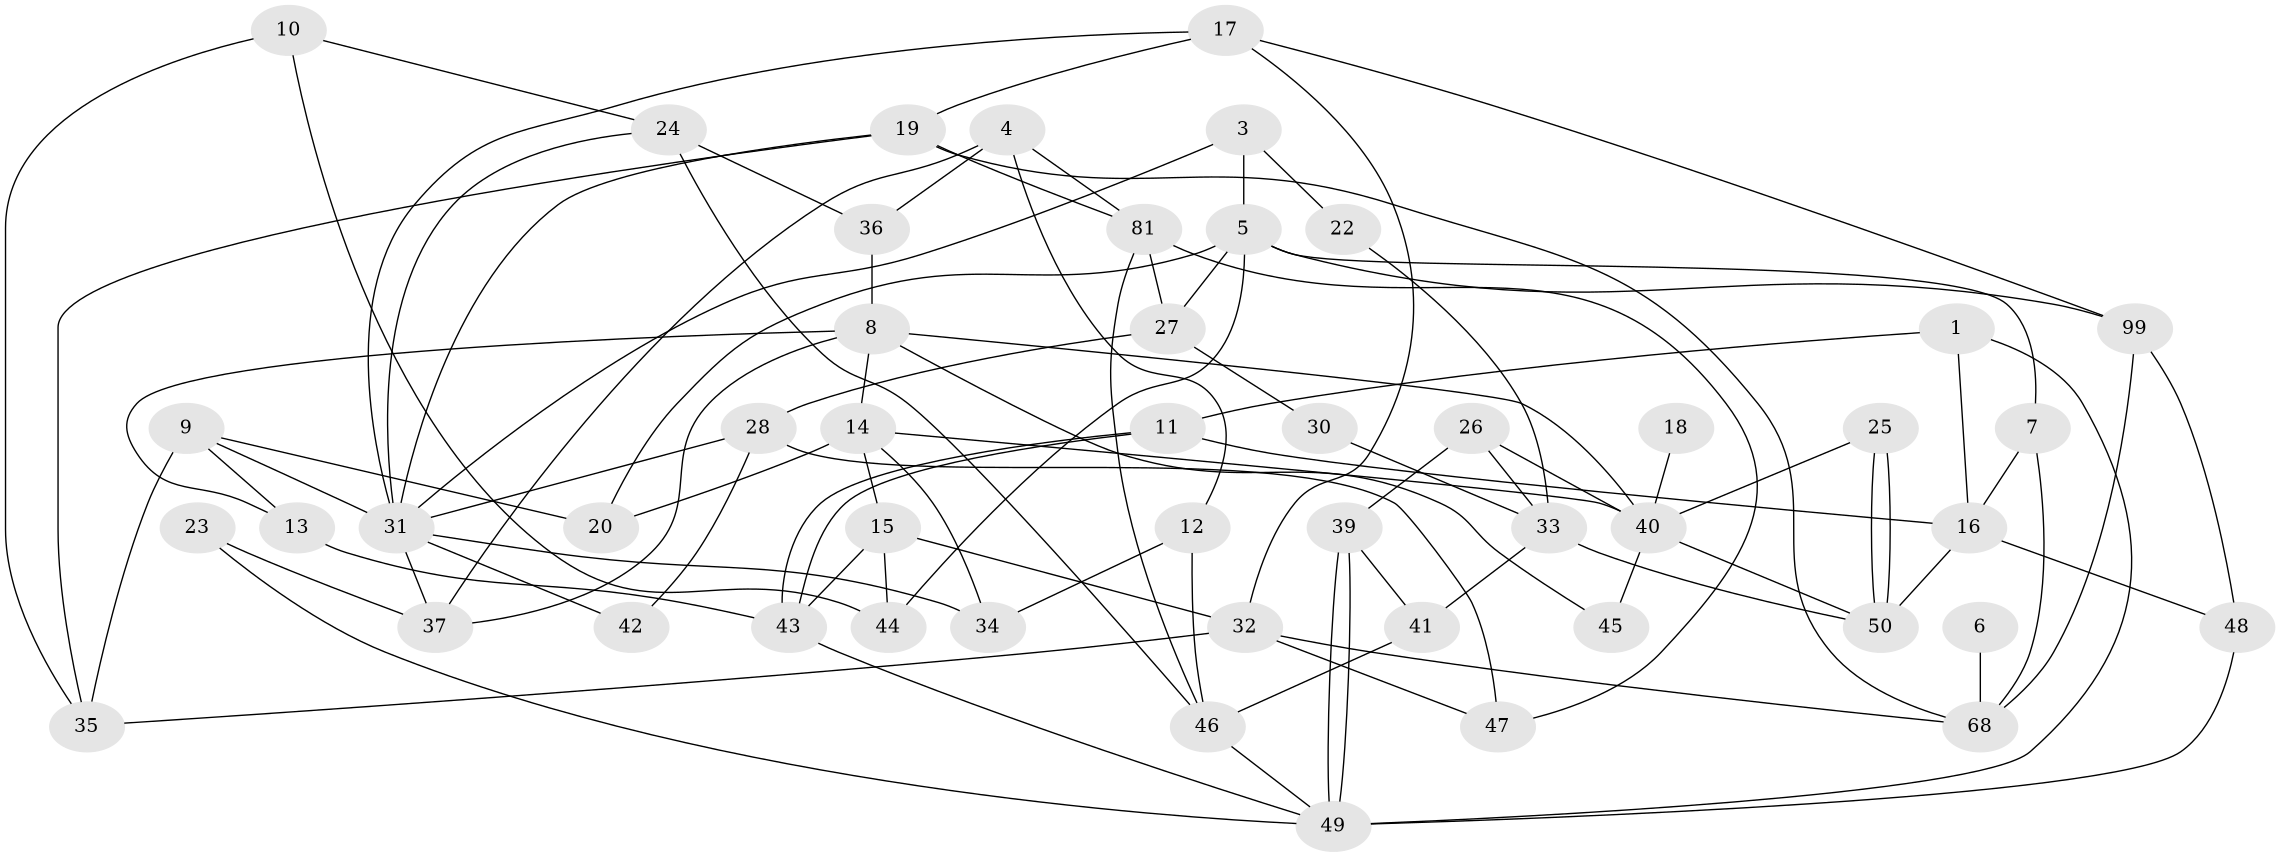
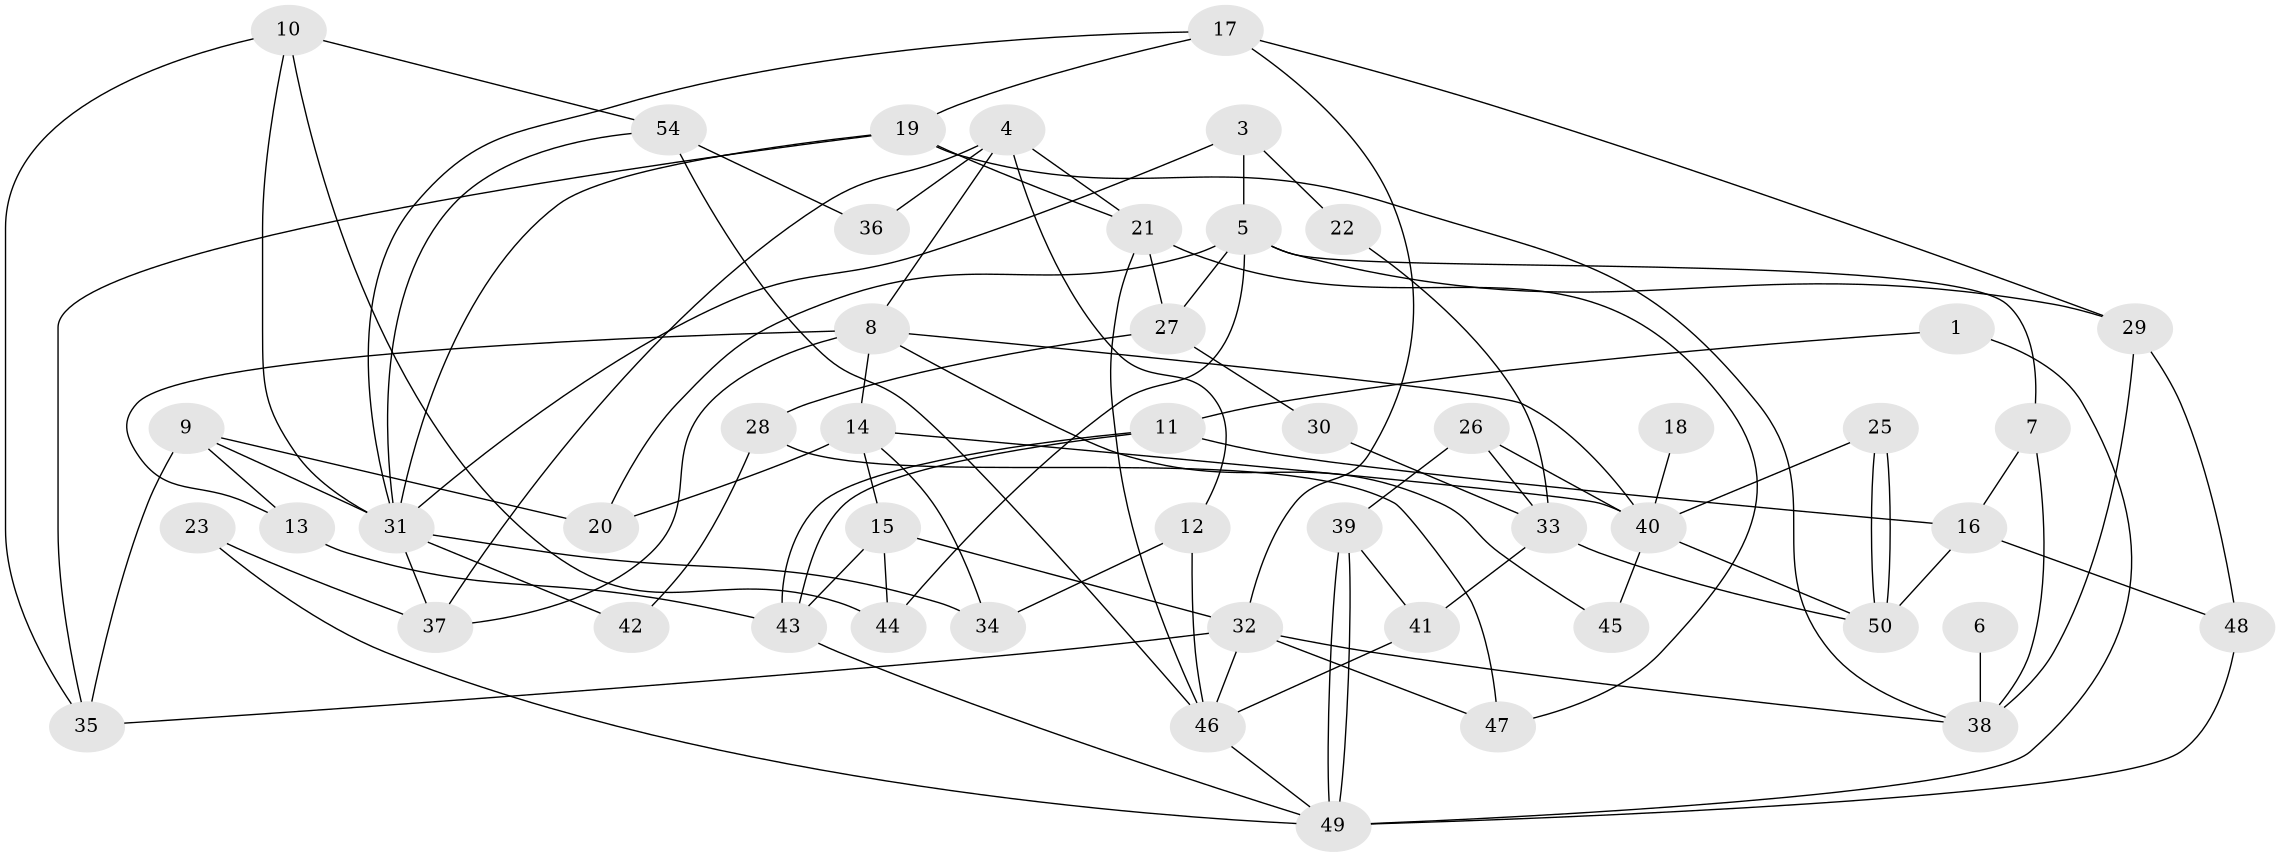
node "24": label "24" -> "54"
node "81": label "81" -> "21"
edge "36" -- "8": now "4" -- "8"
node "99": label "99" -> "29"
edge "1" -- "16": removed
edge "28" -- "31": now "10" -- "31"
edge "32" -- "46": added
node "68": label "68" -> "38"
